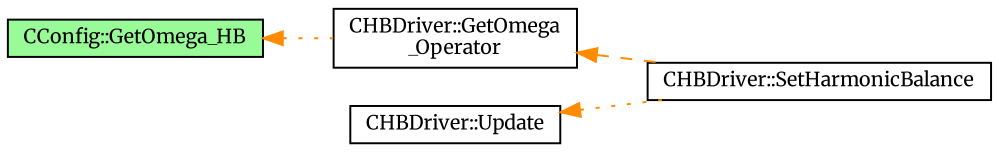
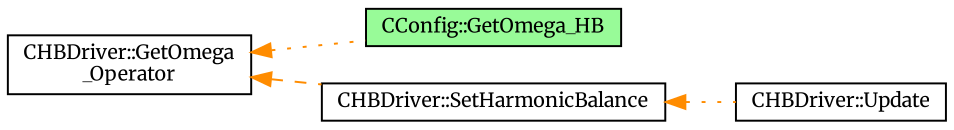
edge "CHBDriver::GetOmega _Operator" -> "CConfig::GetOmega_HB": reversed
edge "CHBDriver::SetHarmonicBalance" -> "CHBDriver::Update": reversed
